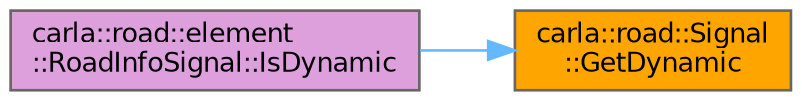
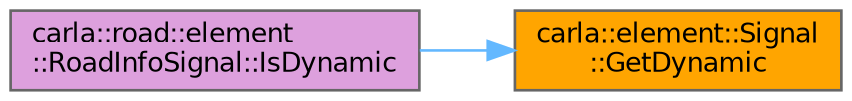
node "carla::road::Signal ::GetDynamic": label "carla::road::Signal ::GetDynamic" -> "carla::element::Signal ::GetDynamic"
